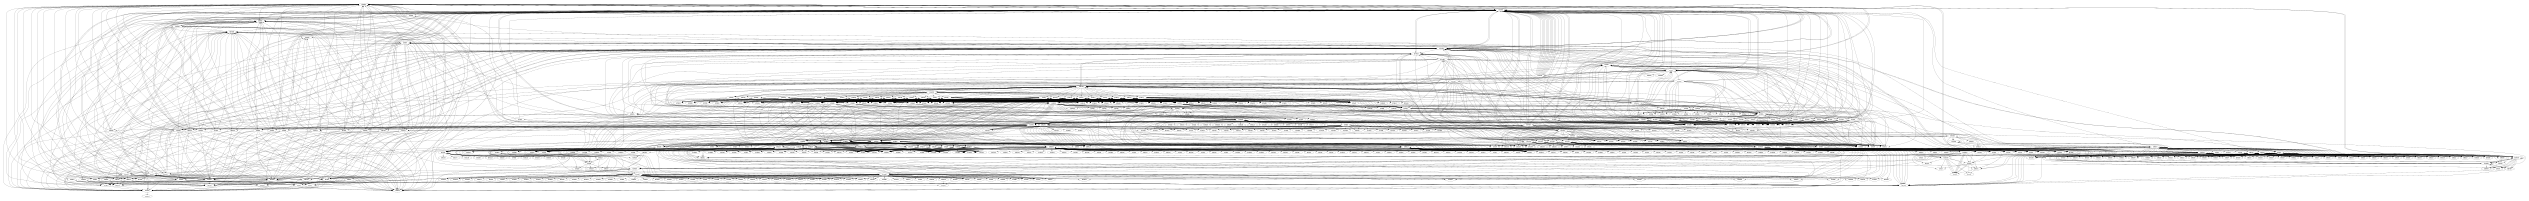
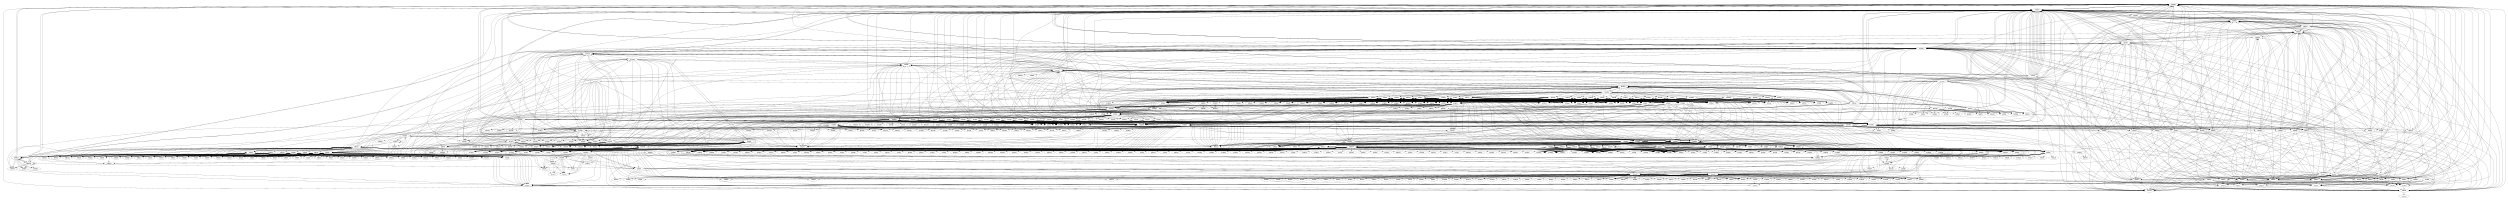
node "0xf767681e": removed
node "0xf7533690": removed
